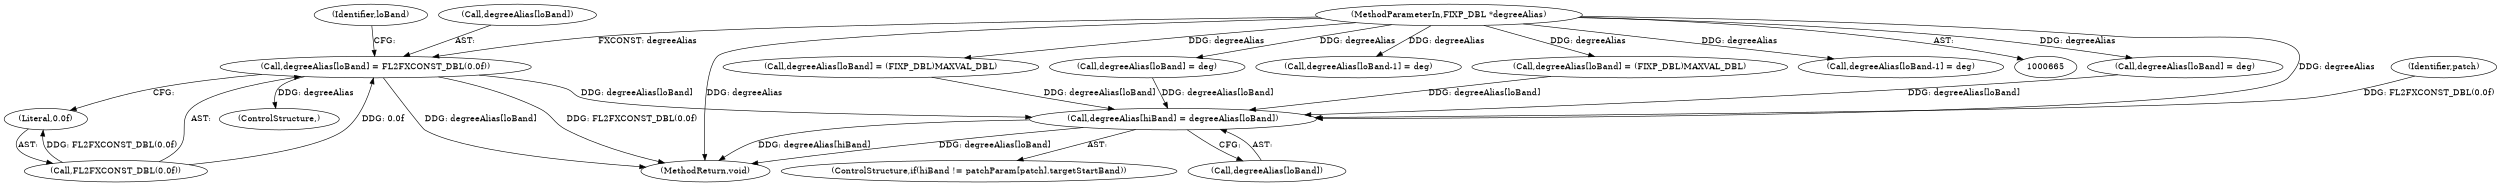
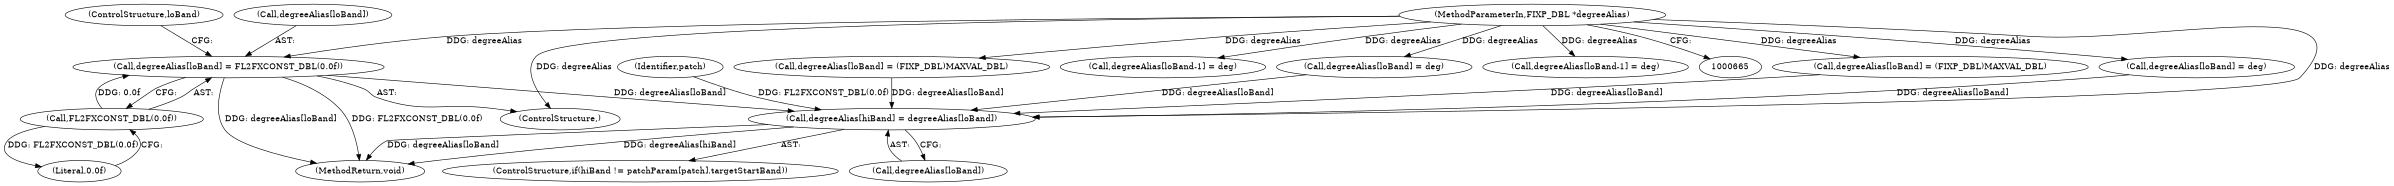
node "(Identifier,loBand)": label "(Identifier,loBand)" -> "(ControlStructure,loBand)"
edge "(MethodParameterIn,FIXP_DBL *degreeAlias)" -> "(MethodReturn,void)": now "(MethodParameterIn,FIXP_DBL *degreeAlias)" -> "(ControlStructure,)"
edge "(MethodParameterIn,FIXP_DBL *degreeAlias)" -> "(Call,degreeAlias[loBand] = FL2FXCONST_DBL(0.0f))": label "FXCONST: degreeAlias" -> "DDG: degreeAlias"
edge "(MethodParameterIn,FIXP_DBL *degreeAlias)" -> "1000665": label "AST: " -> "CFG: "
edge "(Call,degreeAlias[loBand] = FL2FXCONST_DBL(0.0f))" -> "(Literal,0.0f)": now "(Call,degreeAlias[loBand] = FL2FXCONST_DBL(0.0f))" -> "(Call,FL2FXCONST_DBL(0.0f))"
edge "(Call,degreeAlias[loBand] = FL2FXCONST_DBL(0.0f))" -> "(ControlStructure,)": label "DDG: degreeAlias" -> "AST: "
edge "(Literal,0.0f)" -> "(Call,FL2FXCONST_DBL(0.0f))": label "AST: " -> "CFG: "
